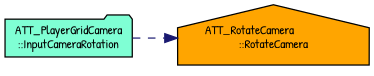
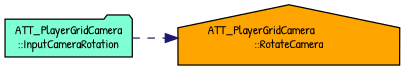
node "ATT_RotateCamera ::RotateCamera": label "ATT_RotateCamera ::RotateCamera" -> "ATT_PlayerGridCamera ::RotateCamera"
